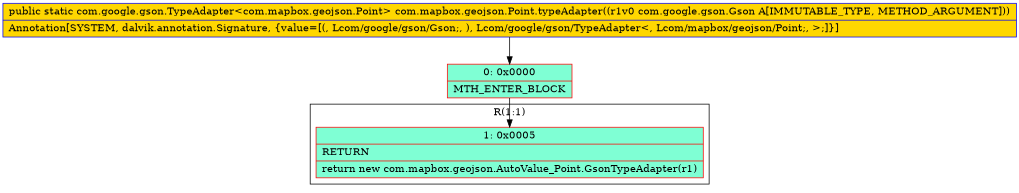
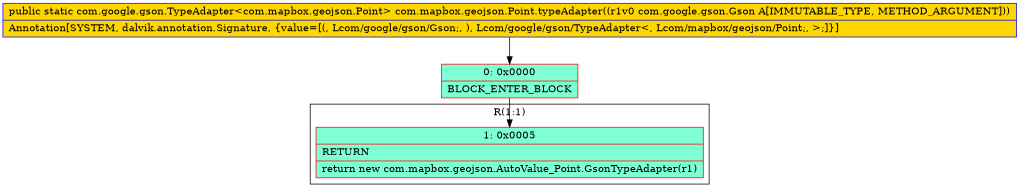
node "0: 0x0000": text "MTH_ENTER_BLOCK" -> "BLOCK_ENTER_BLOCK"
